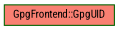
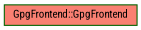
node "GpgFrontend::GpgUID": label "GpgFrontend::GpgUID" -> "GpgFrontend::GpgFrontend"
